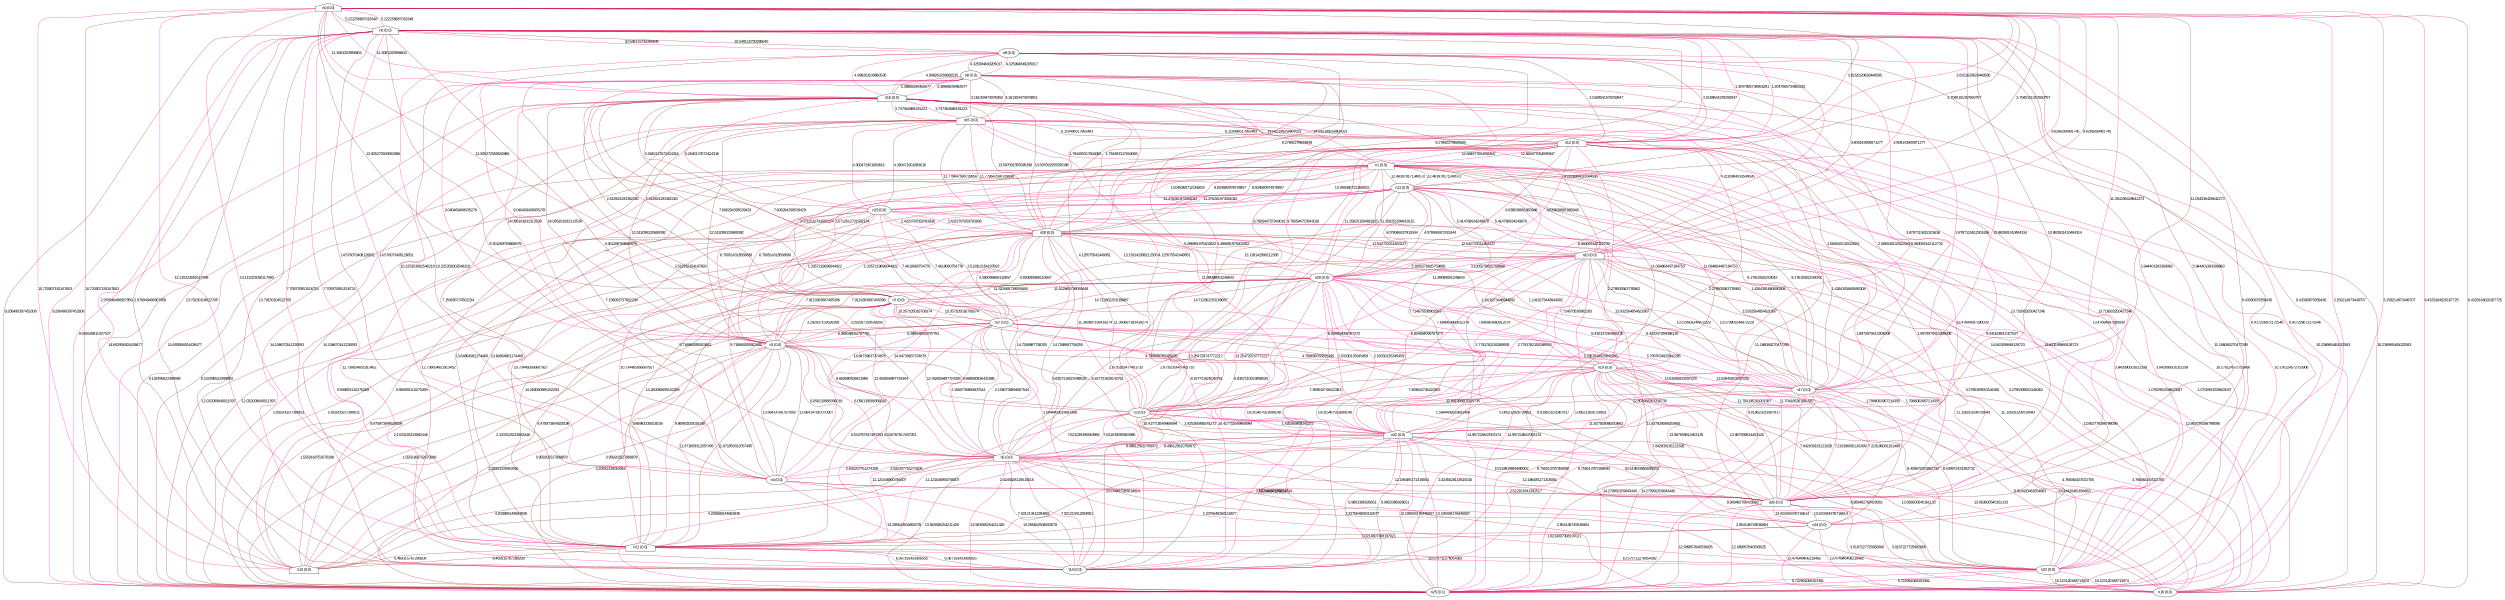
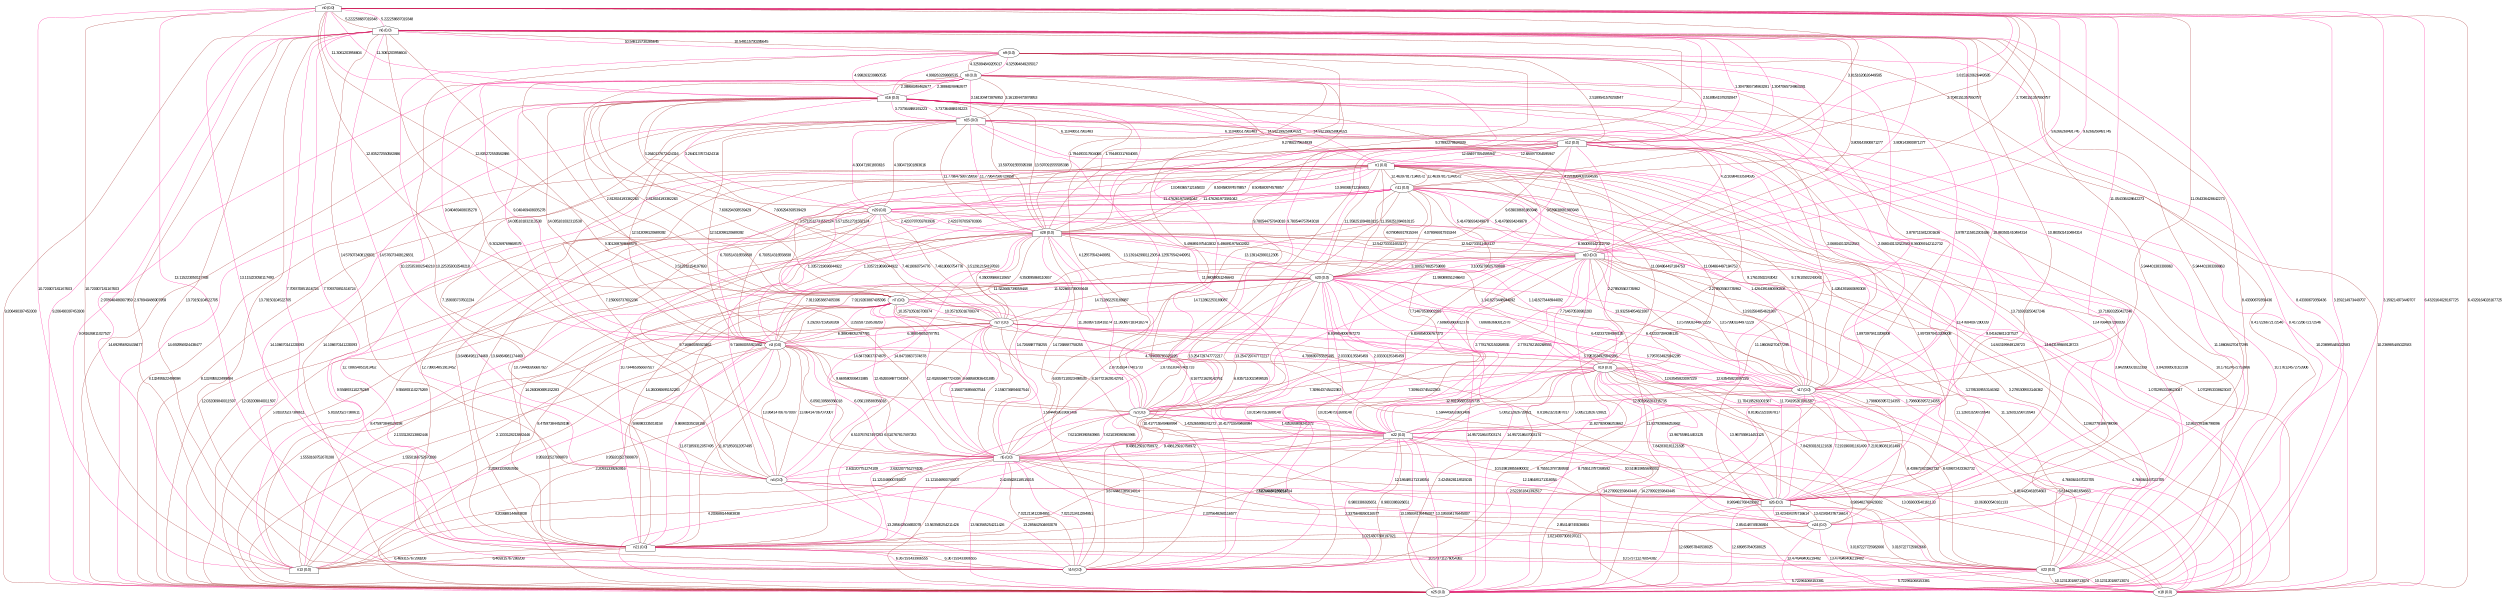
node "n25 (0.1)": label "n25 (0.1)" -> "n25 (0.0)"
